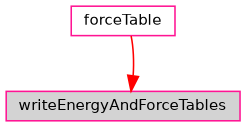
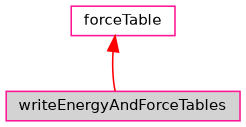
edge "forceTable" -> "writeEnergyAndForceTables": reversed
